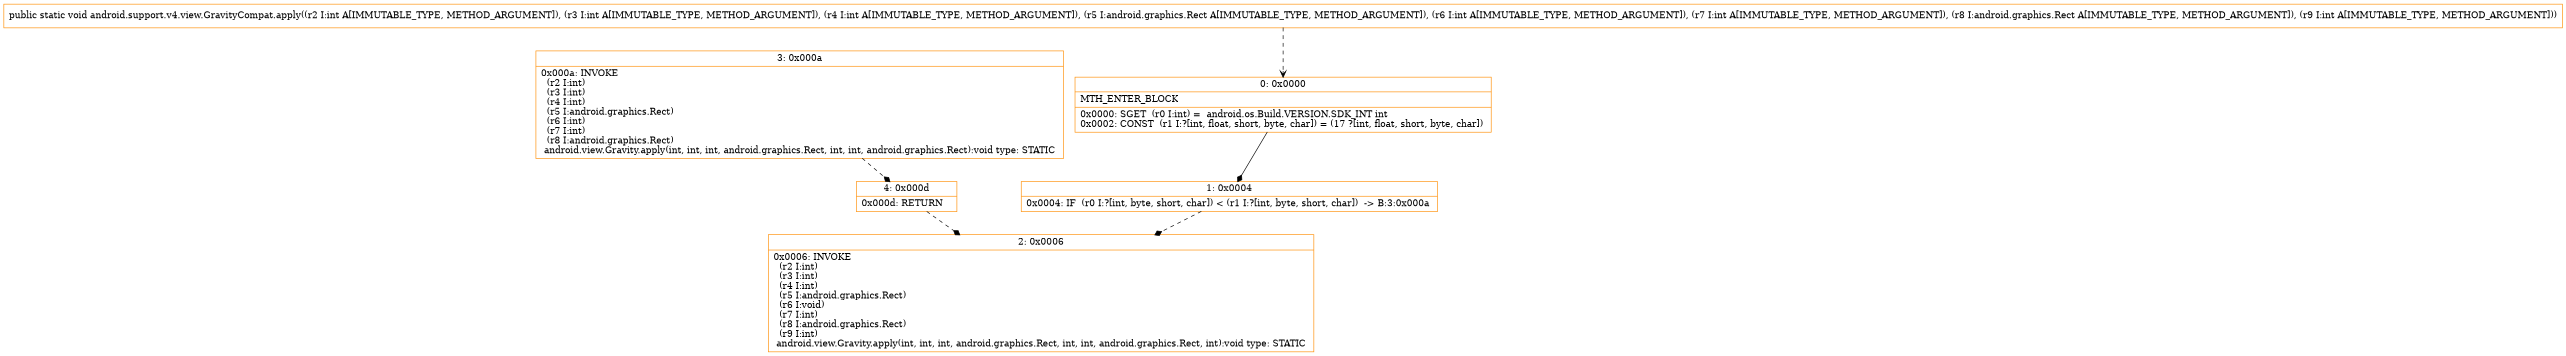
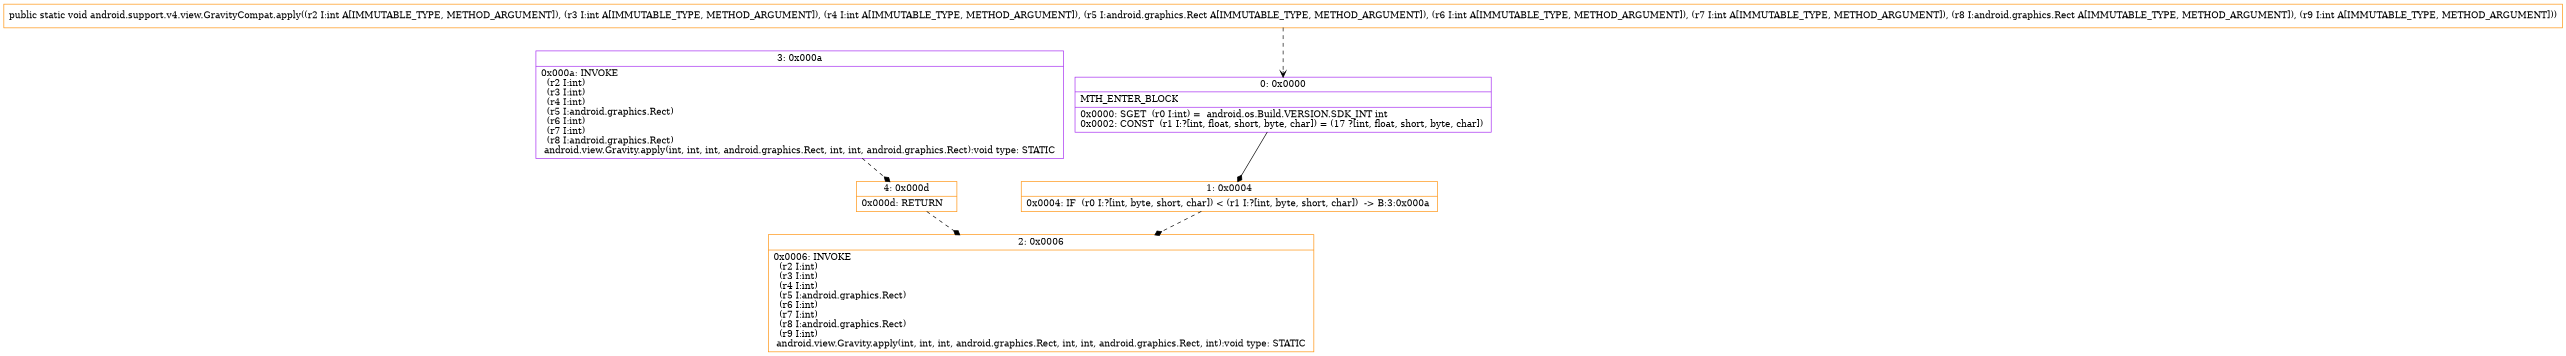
node "3: 0x000a": color darkorange -> purple
node "0: 0x0000": color darkorange -> purple
node "2: 0x0006": text "(r6 I:void)" -> "(r6 I:int)"
